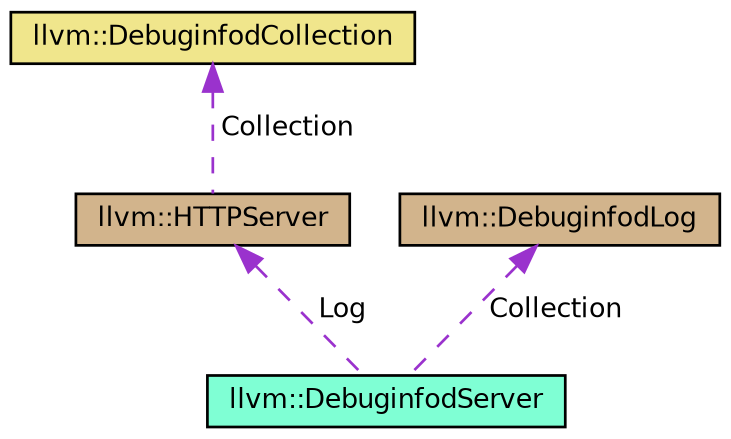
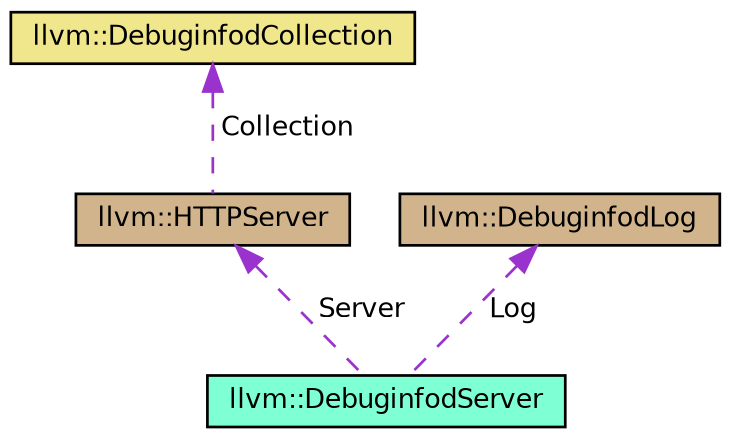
edge "llvm::DebuginfodServer" -> "llvm::HTTPServer": label " Log" -> " Server"
edge "llvm::DebuginfodServer" -> "llvm::DebuginfodLog": label " Collection" -> " Log"
